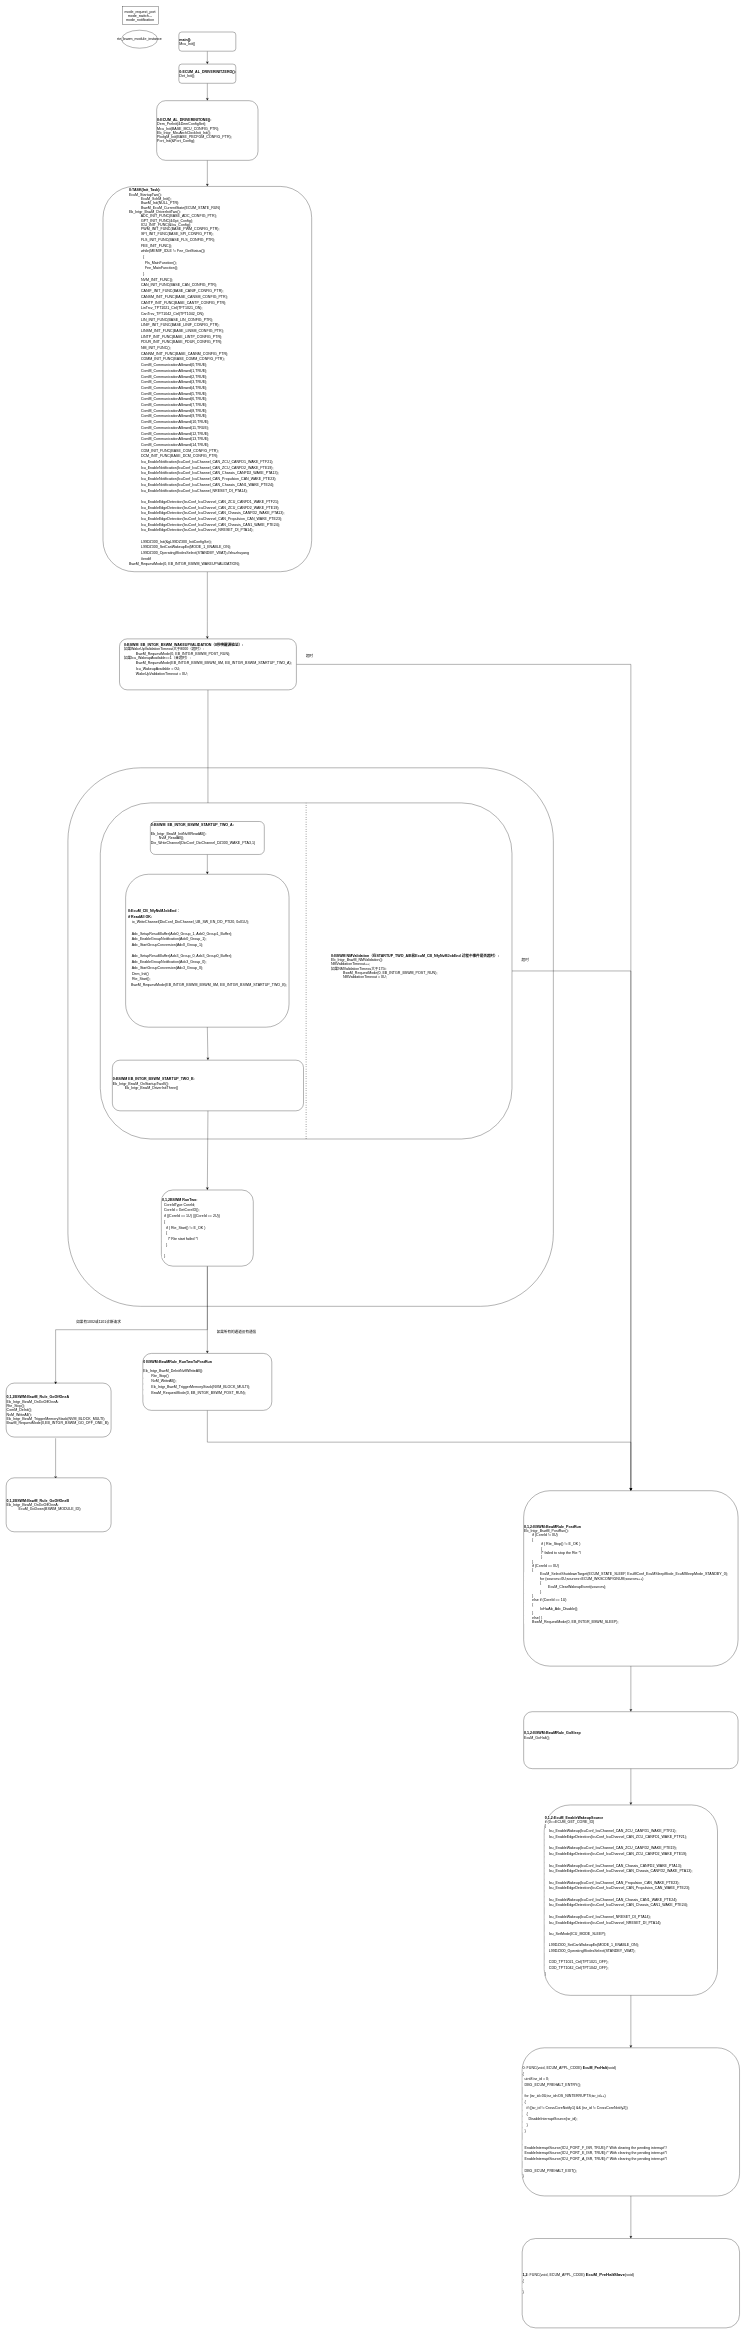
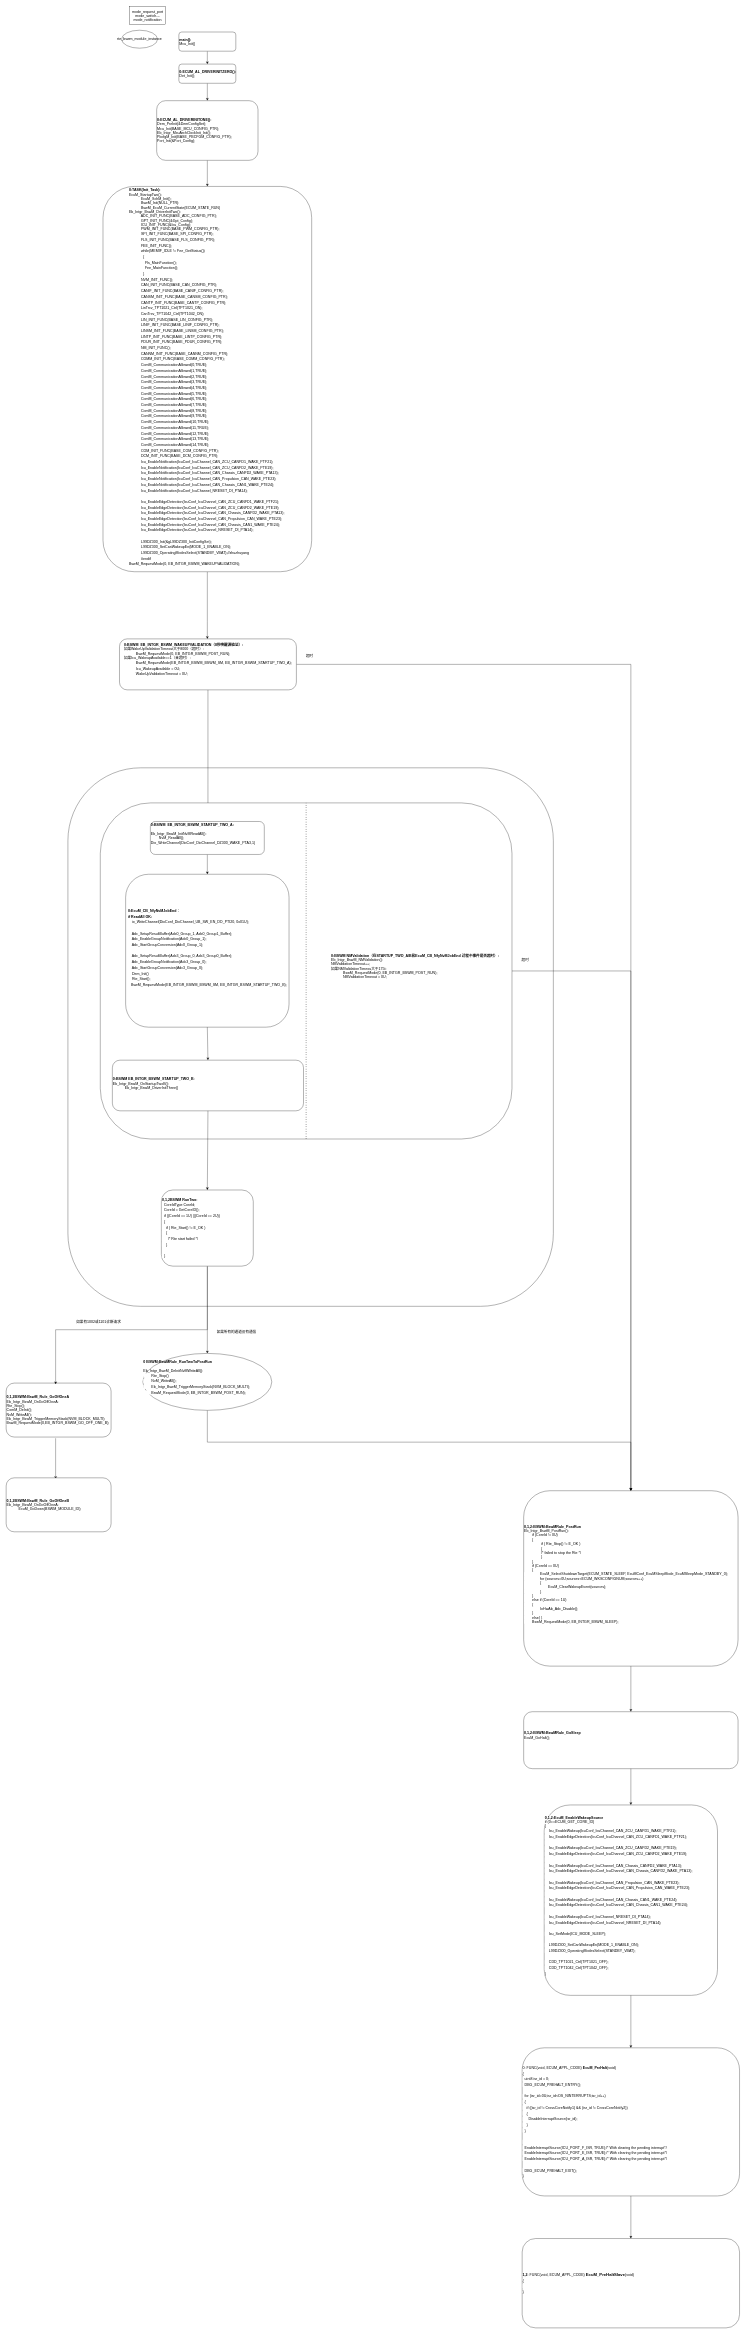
node "mode_request_port mode_switch---mode_notification": moved (140, 15) -> (148, 15)
node "0 BSWM:BswMRule_RunTwoToPostRun Eb_Intgr_BswM_DeInitNvMWriteAll(): Rte_Stop() NvM_WriteAll(); Eb_Intgr_BswM_TriggerMemoryStack(NVM_BLOCK_MULTI); BswM_RequestMode(0, EB_INTGR_BSWM_POST_RUN);": shape rounded rectangle -> ellipse
